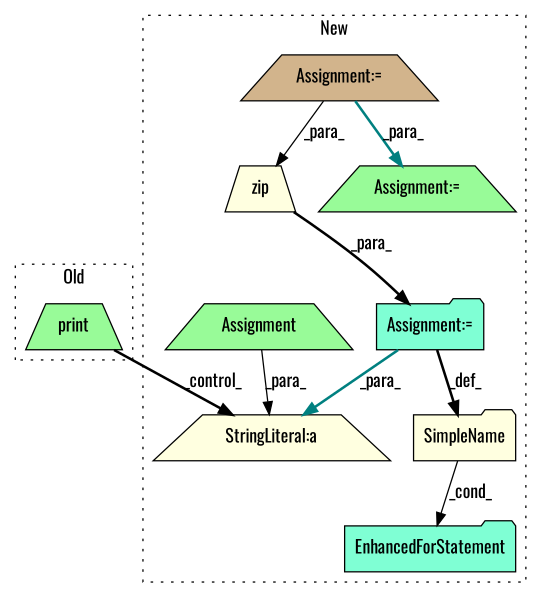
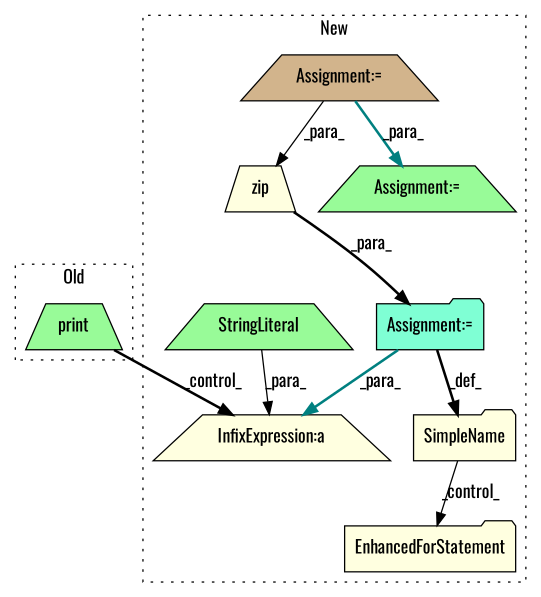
node "Assignment": label "Assignment" -> "StringLiteral"
node "StringLiteral:a": label "StringLiteral:a" -> "InfixExpression:a"
edge "SimpleName" -> "EnhancedForStatement": label "_cond_" -> "_control_"
node "EnhancedForStatement": fillcolor aquamarine -> lightyellow
